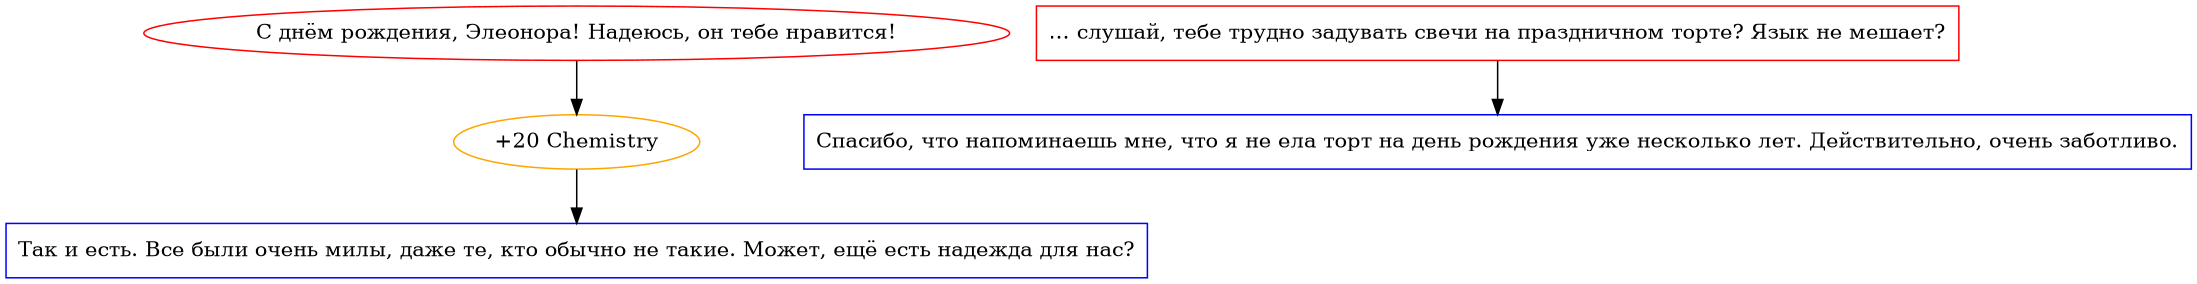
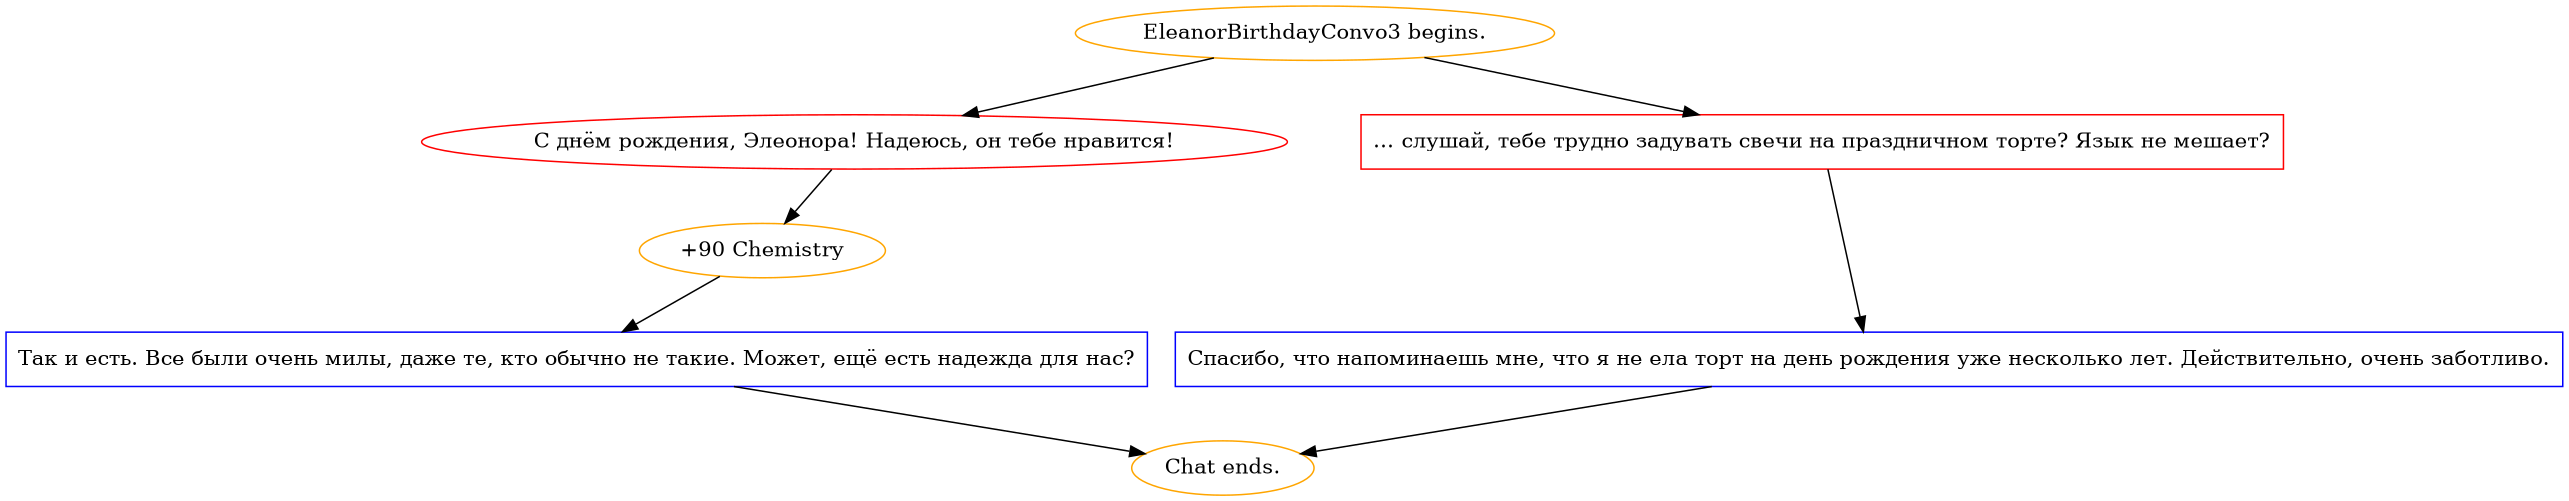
node "EleanorBirthdayConvo3 begins.": added
node "+20 Chemistry": label "+20 Chemistry" -> "+90 Chemistry"
node "Chat ends.": added
